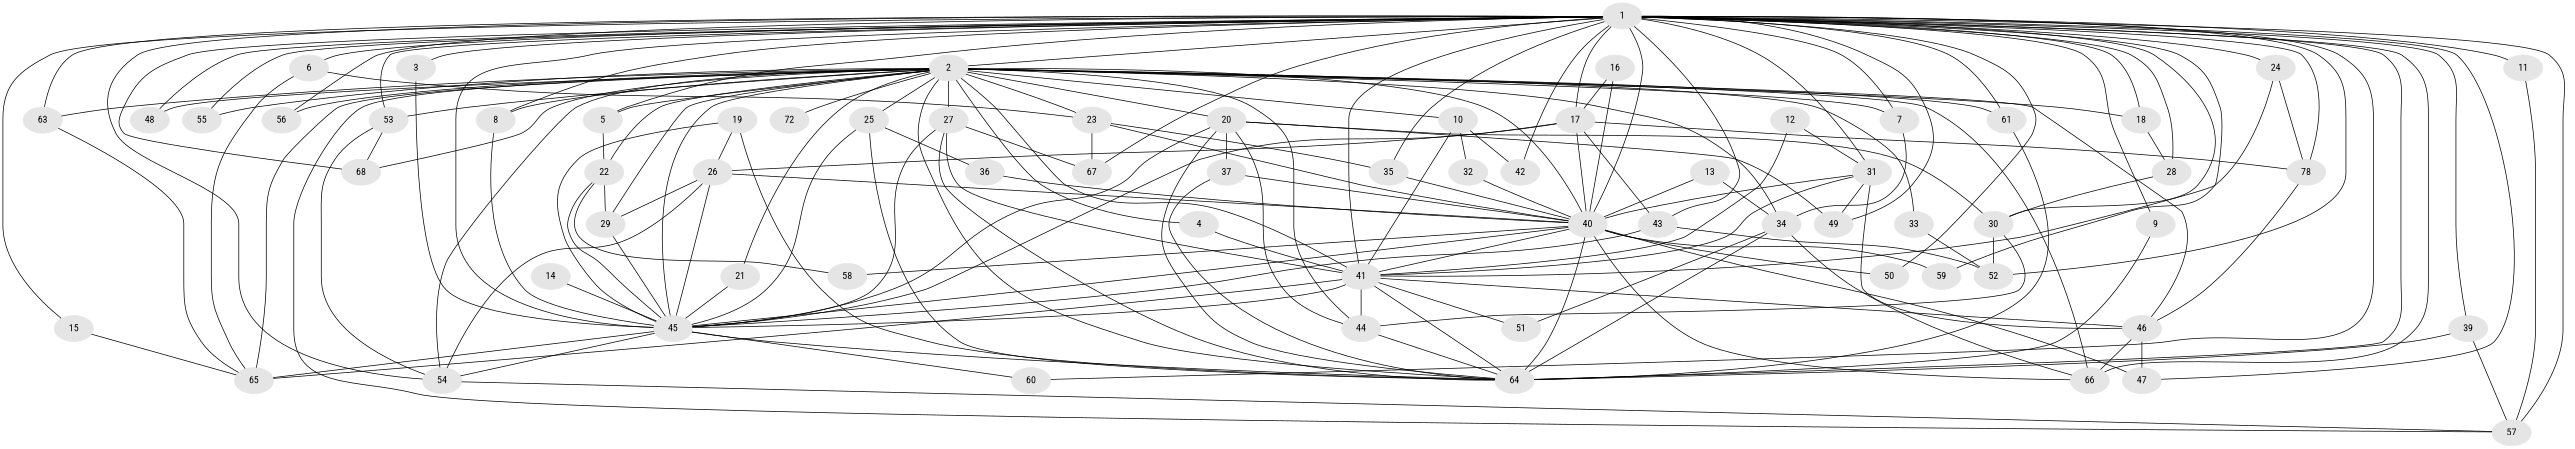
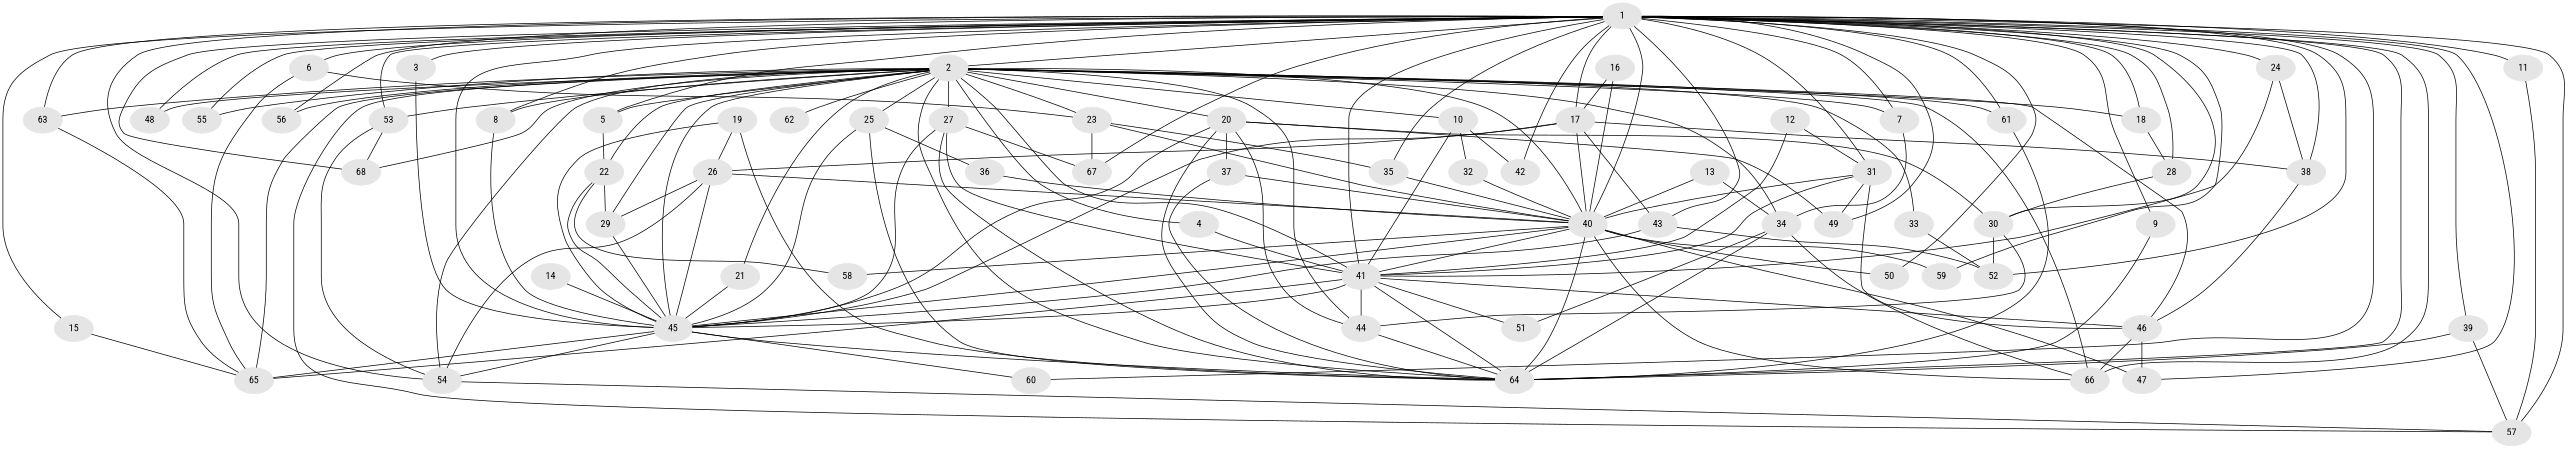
node "72": label "72" -> "62"
node "78": label "78" -> "38"
